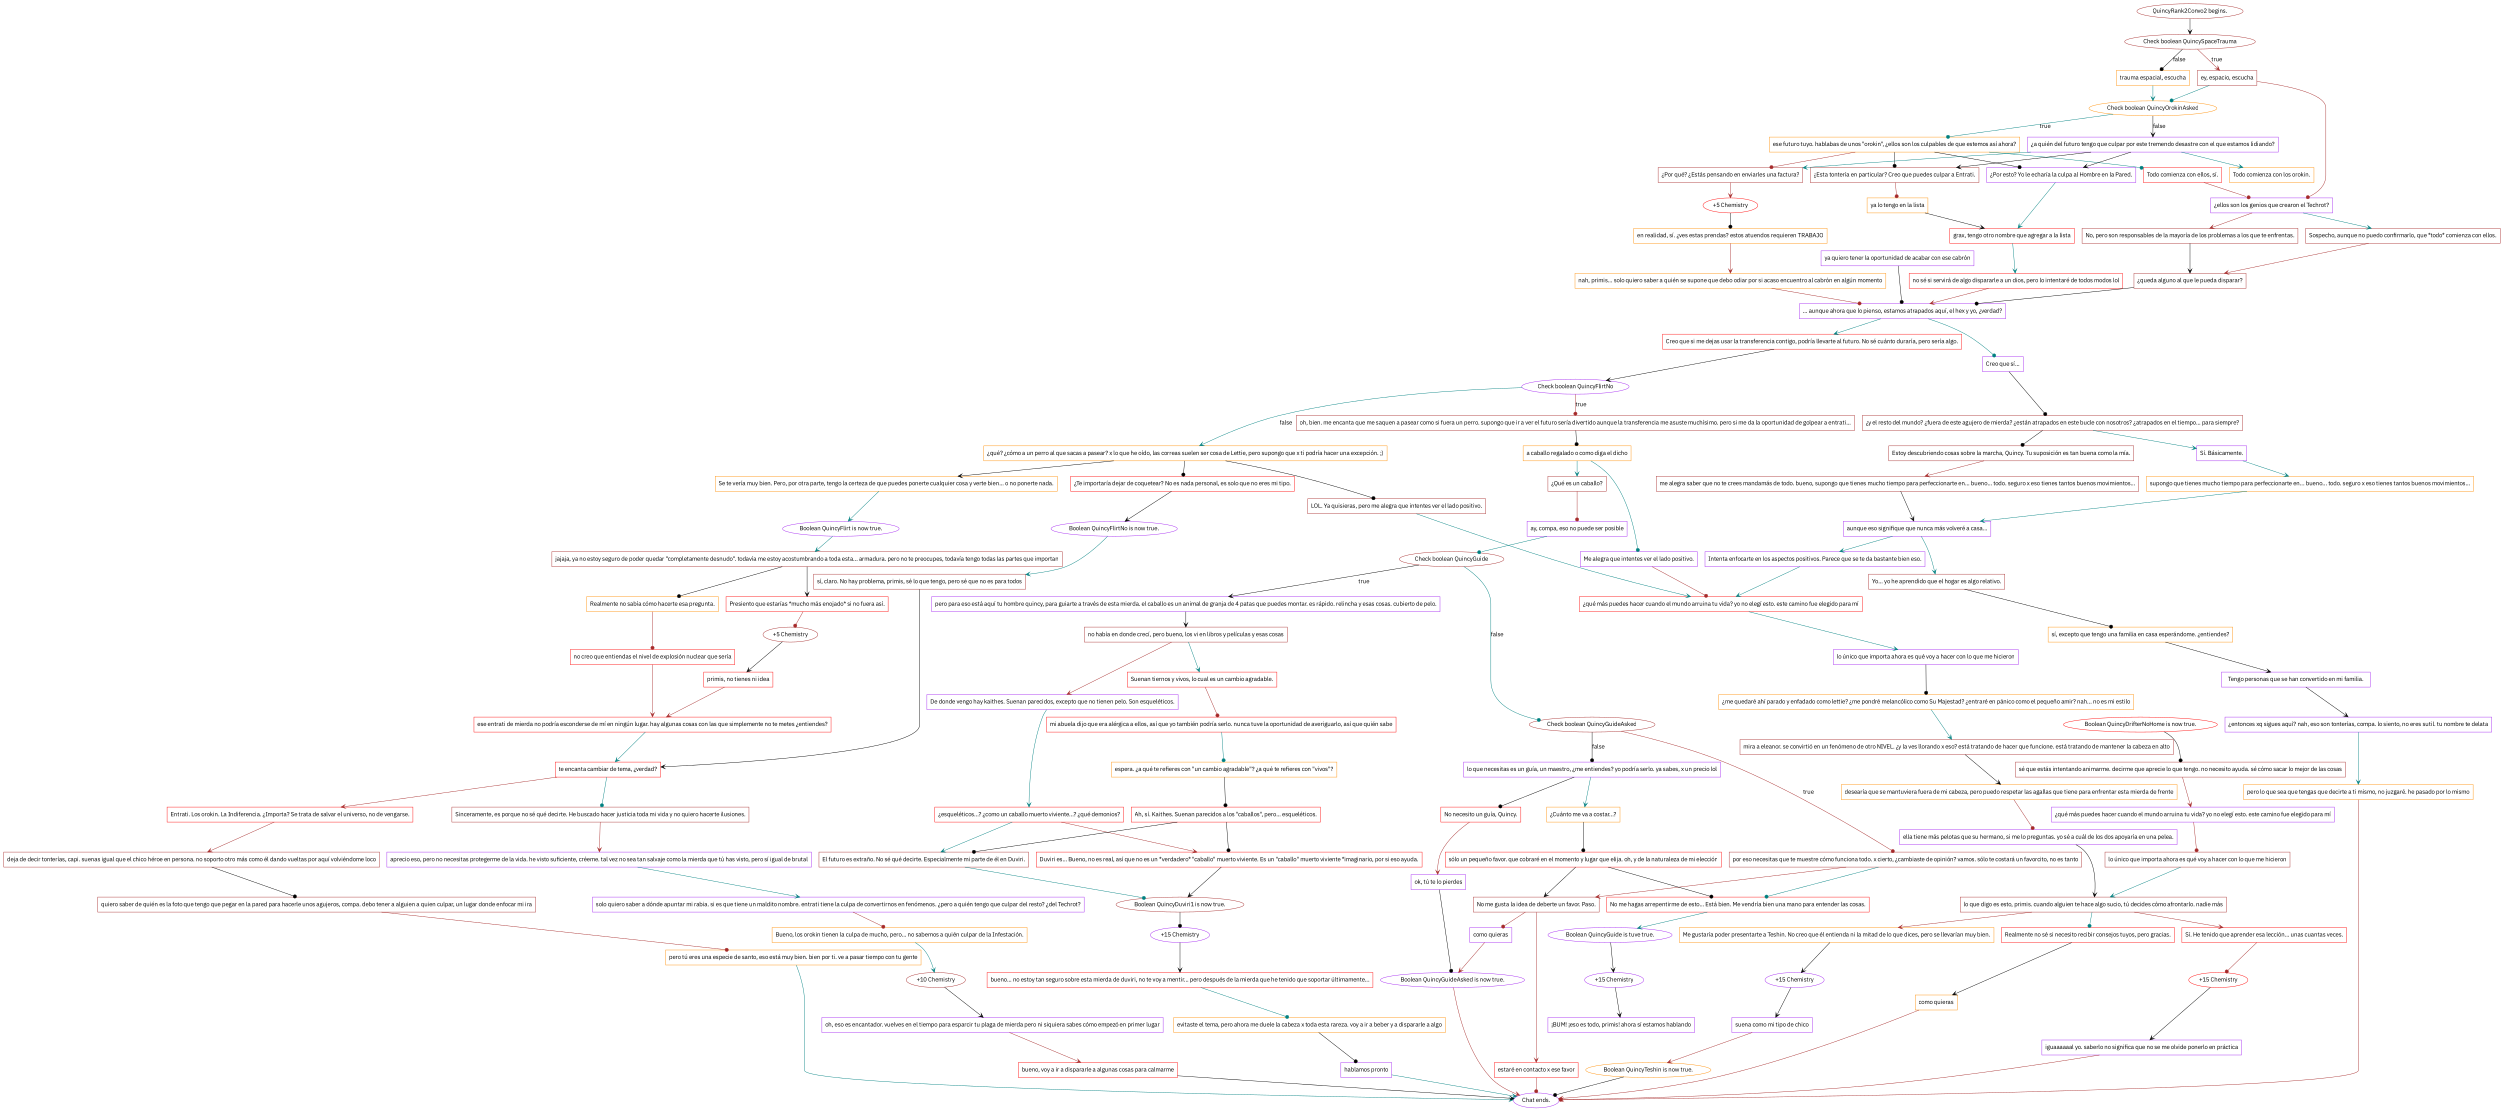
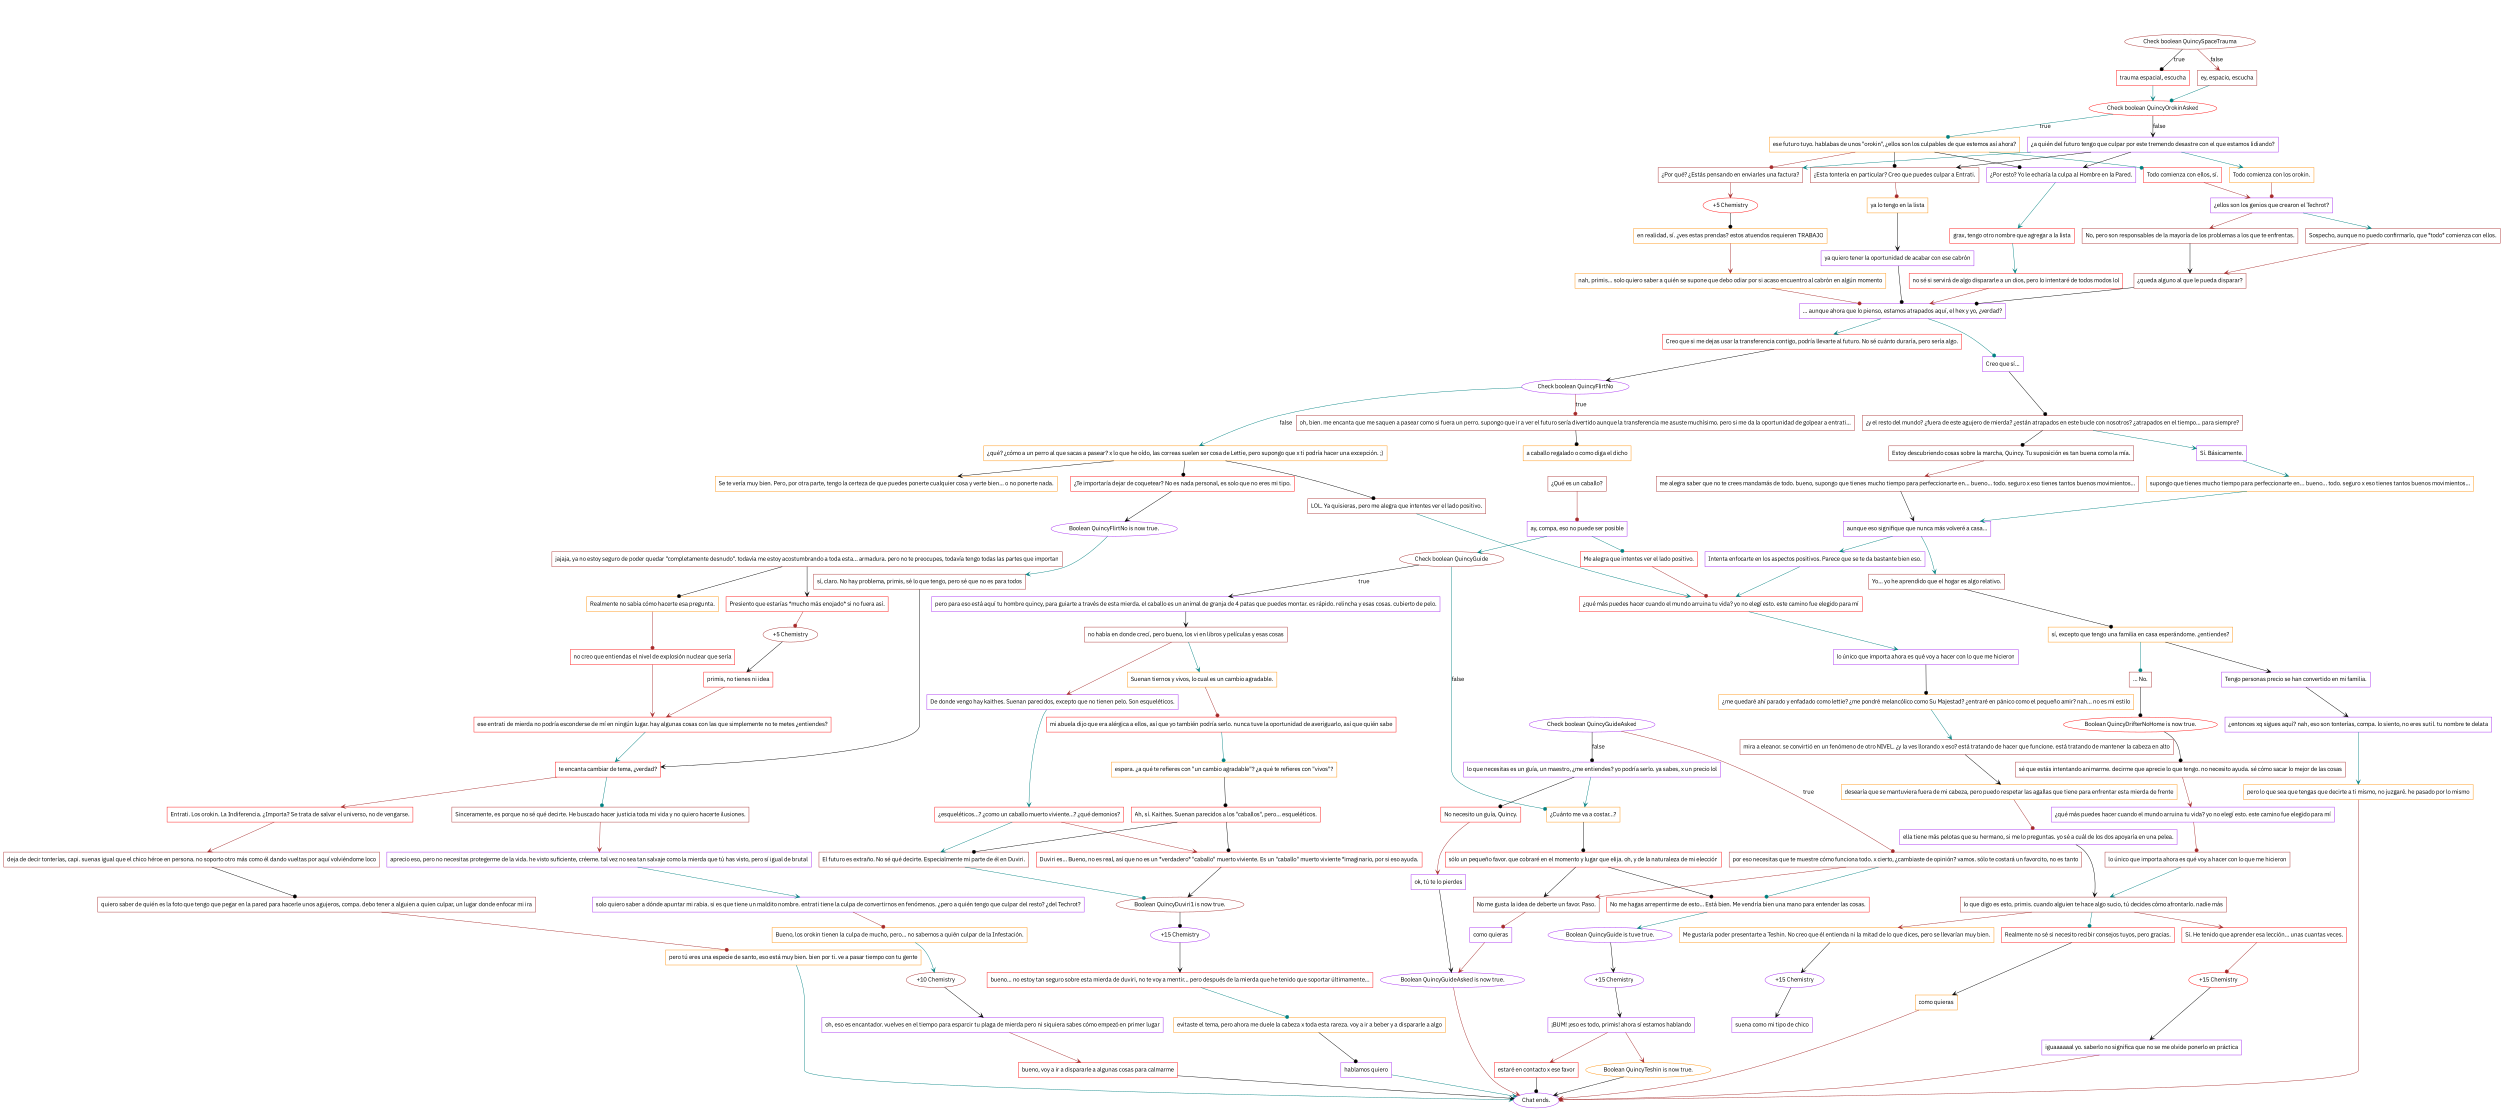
node "QuincyRank2Convo2 begins.": removed
edge "Check boolean QuincySpaceTrauma" -> "trauma espacial, escucha": label "false" -> "true"
edge "Check boolean QuincySpaceTrauma" -> "ey, espacio, escucha": label "true" -> "false"
node "trauma espacial, escucha": color darkorange -> red
node "Check boolean QuincyOrokinAsked": color darkorange -> red
edge "ey, espacio, escucha" -> "¿ellos son los genios que crearon el Techrot?": now "Todo comienza con los orokin." -> "¿ellos son los genios que crearon el Techrot?"
edge "Todo comienza con ellos, sí." -> "¿ellos son los genios que crearon el Techrot?": arrowhead dot -> vee
edge "ya lo tengo en la lista" -> "grax, tengo otro nombre que agregar a la lista": now "ya lo tengo en la lista" -> "ya quiero tener la oportunidad de acabar con ese cabrón"
edge "a caballo regalado o como diga el dicho" -> "¿Qué es un caballo?": removed
edge "a caballo regalado o como diga el dicho" -> "Me alegra que intentes ver el lado positivo.": now "ay, compa, eso no puede ser posible" -> "Me alegra que intentes ver el lado positivo."
node "Boolean QuincyFlirt is now true.": removed
edge "ay, compa, eso no puede ser posible" -> "Check boolean QuincyGuide": arrowhead dot -> vee
node "Me alegra que intentes ver el lado positivo.": color purple -> red
edge "Check boolean QuincyGuide" -> "Check boolean QuincyGuideAsked": now "Check boolean QuincyGuide" -> "¿Cuánto me va a costar...?"
node "Suenan tiernos y vivos, lo cual es un cambio agradable.": color red -> darkorange
node "... No.": added
node "Tengo personas que se han convertido en mi familia.": label "Tengo personas que se han convertido en mi familia." -> "Tengo personas precio se han convertido en mi familia."
node "Check boolean QuincyGuideAsked": color brown -> purple
edge "ok, tú te lo pierdes" -> "Boolean QuincyGuideAsked is now true.": arrowhead dot -> vee
edge "No me gusta la idea de deberte un favor. Paso." -> "estaré en contacto x ese favor": now "¡BUM! ¡eso es todo, primis! ahora sí estamos hablando" -> "estaré en contacto x ese favor"
edge "suena como mi tipo de chico" -> "Boolean QuincyTeshin is now true.": now "¡BUM! ¡eso es todo, primis! ahora sí estamos hablando" -> "Boolean QuincyTeshin is now true."
node "hablamos pronto": label "hablamos pronto" -> "hablamos quiero"
edge "estaré en contacto x ese favor" -> "Chat ends.": color brown -> black
edge "Boolean QuincyTeshin is now true." -> "Chat ends.": arrowhead dot -> vee
